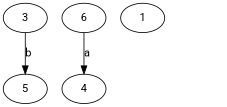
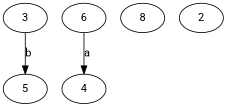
node "1": label "1" -> "8"
node "2": added
